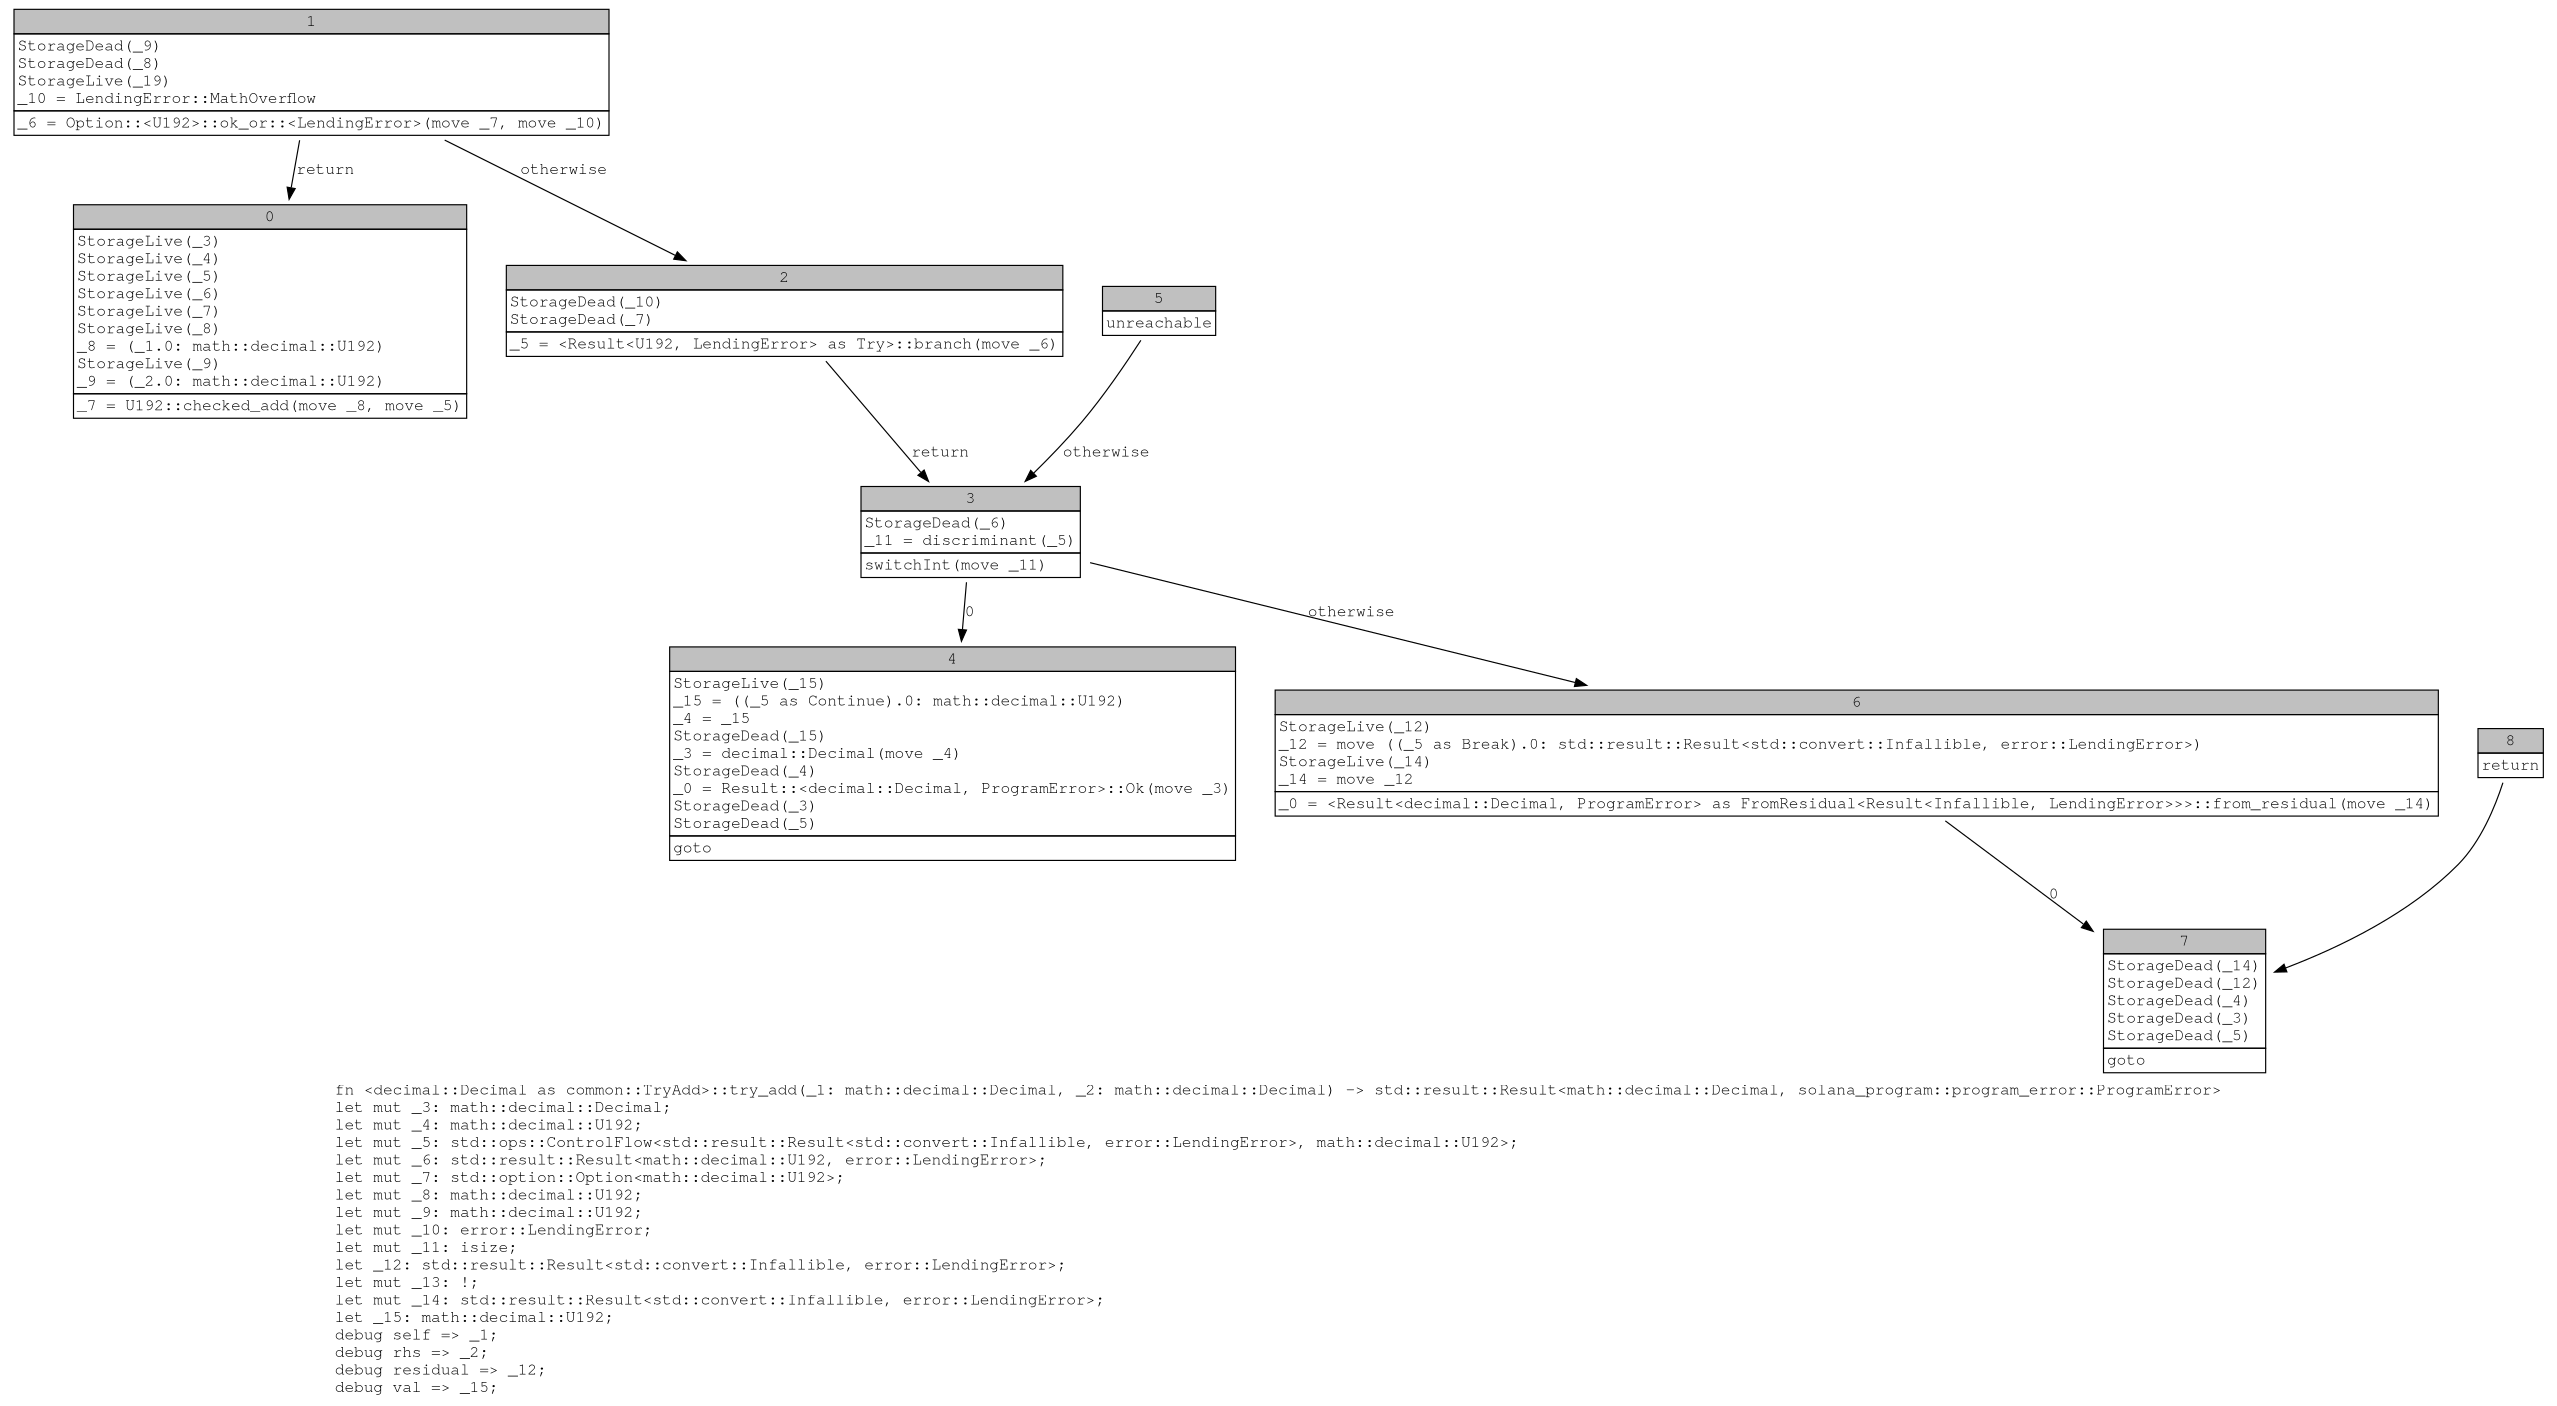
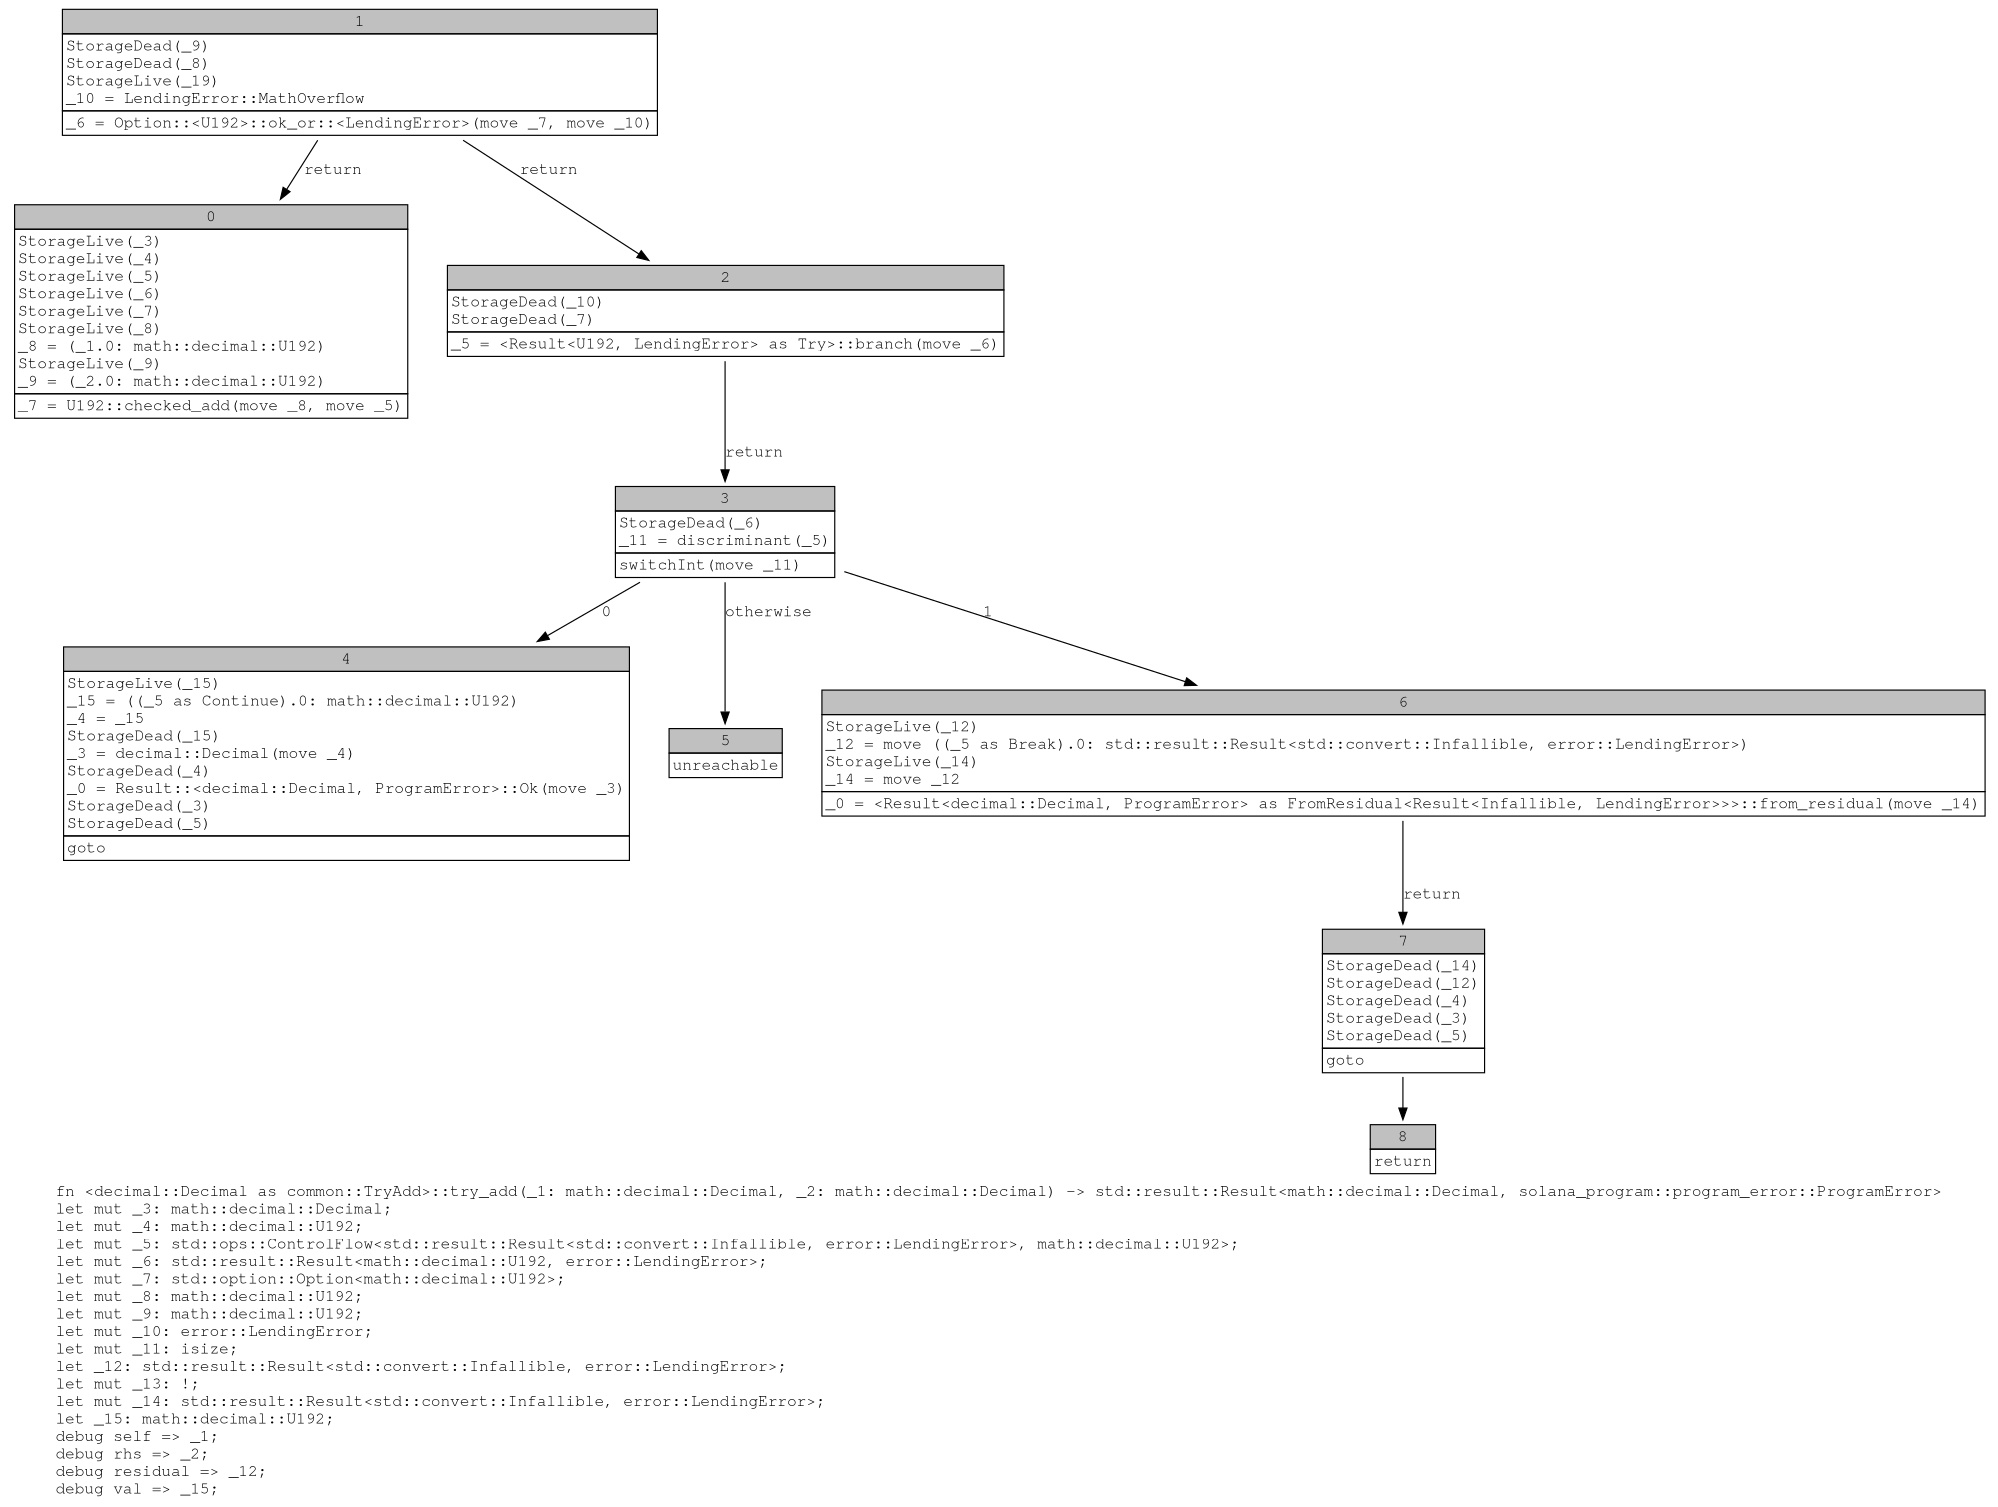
edge "1" -> "2": label "otherwise" -> "return"
edge "5" -> "3": reversed
edge "3" -> "6": label "otherwise" -> "1"
edge "6" -> "7": label "0" -> "return"
edge "8" -> "7": reversed
